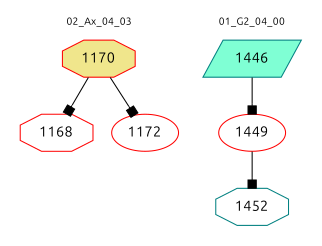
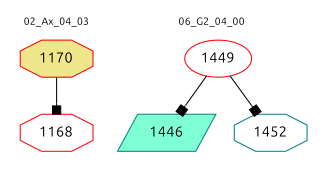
cluster "01_G2_04_00": label "01_G2_04_00" -> "06_G2_04_00"
edge "1446" -> "1449": reversed
node "1172": removed
